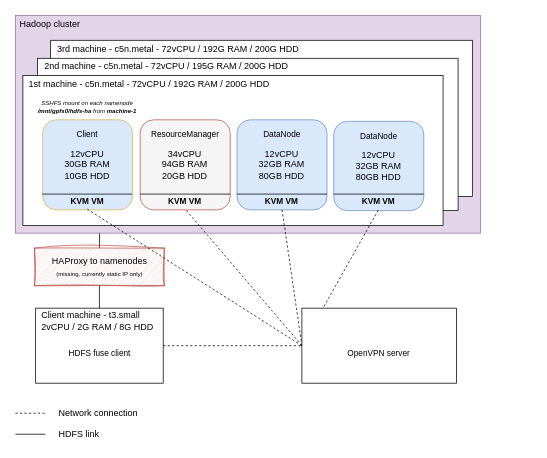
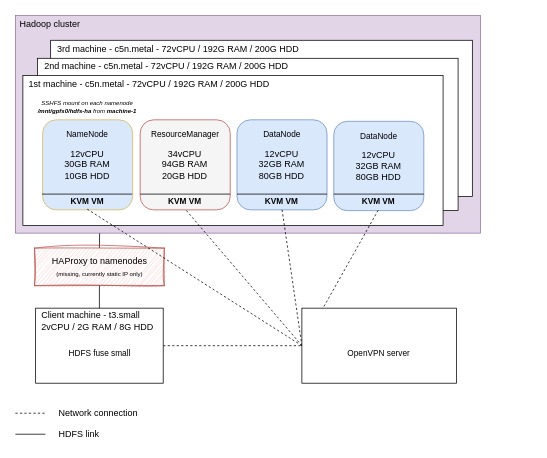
node "2nd machine - c5n.metal - 72vCPU / 195G RAM / 200G HDD": label "2nd machine - c5n.metal - 72vCPU / 195G RAM / 200G HDD" -> "2nd machine - c5n.metal - 72vCPU / 192G RAM / 200G HDD"
node "Client": label "Client" -> "NameNode"
node "HDFS fuse client": label "HDFS fuse client" -> "HDFS fuse small"
